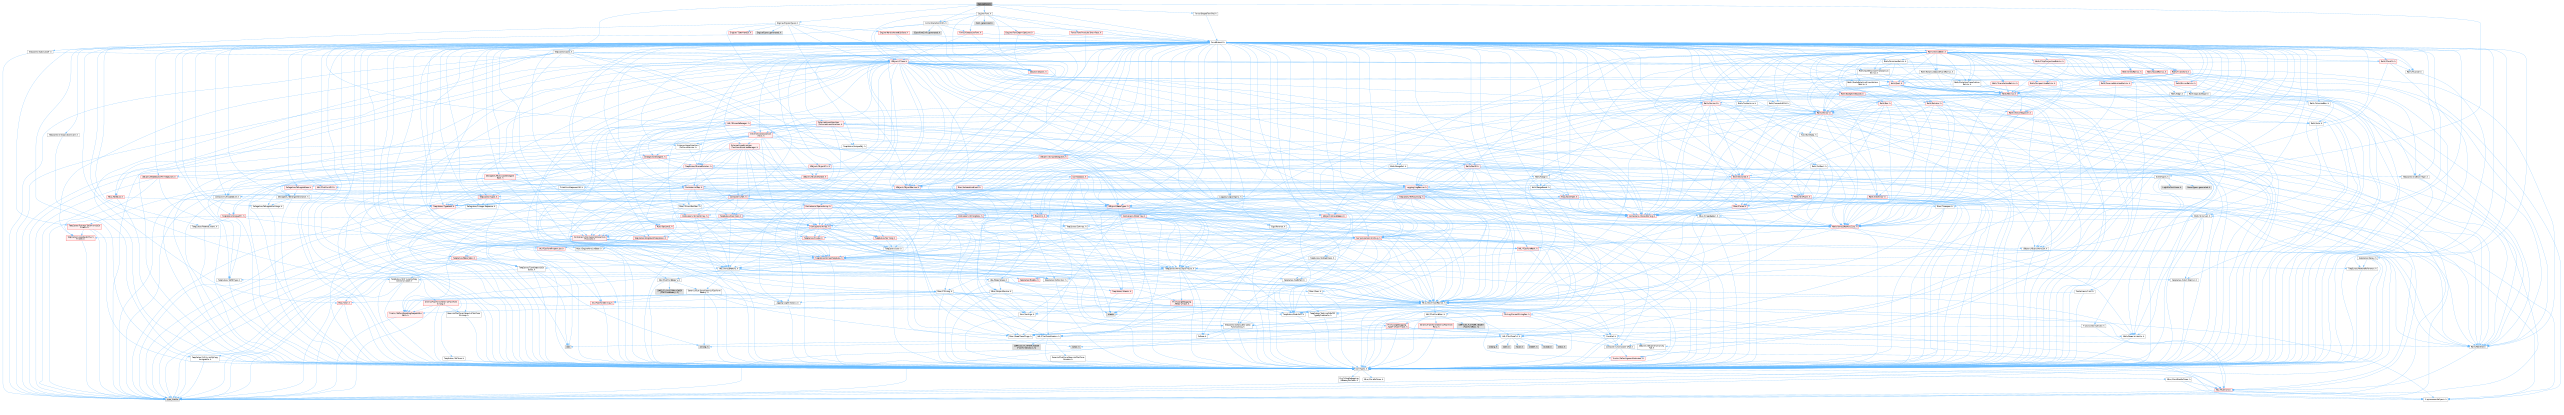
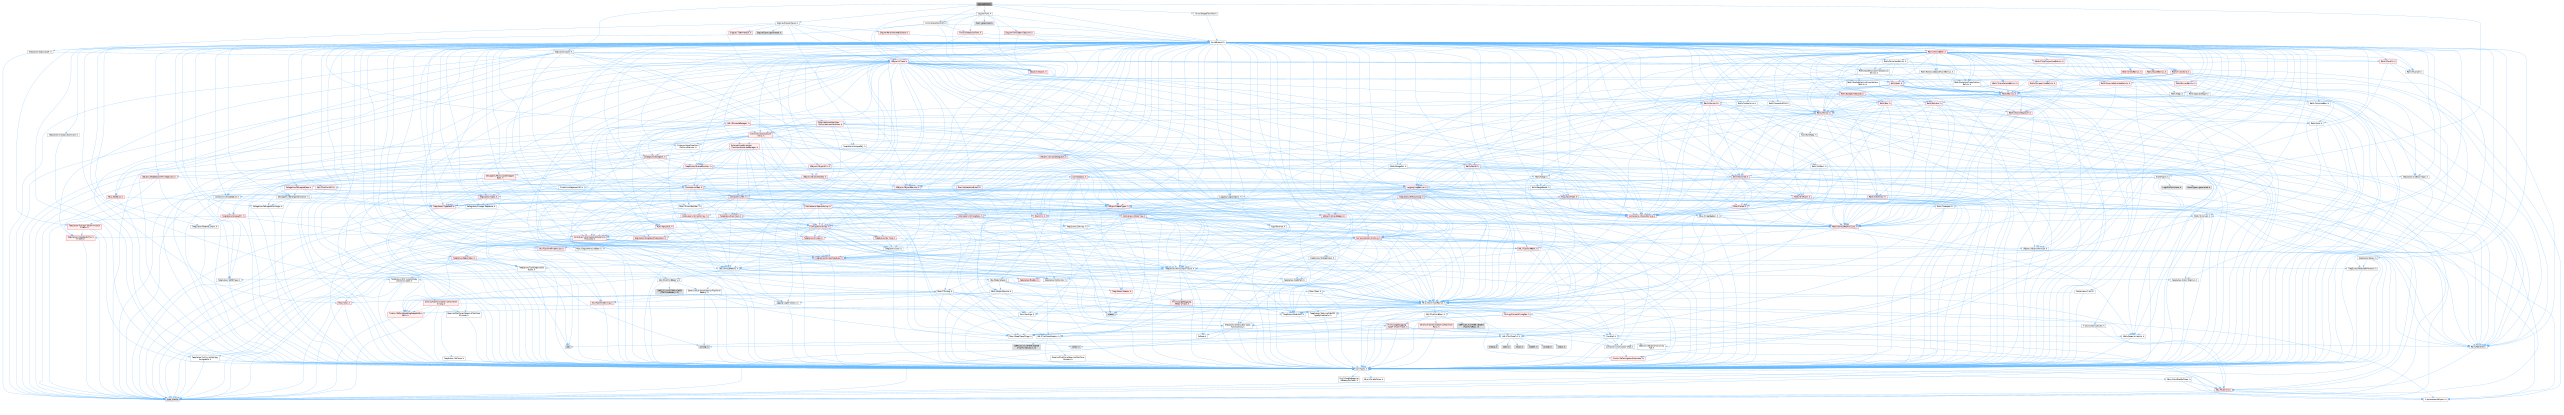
node "SlateFontInfo.generated.h": removed
node "Fonts/FontProviderInterface.h": removed
